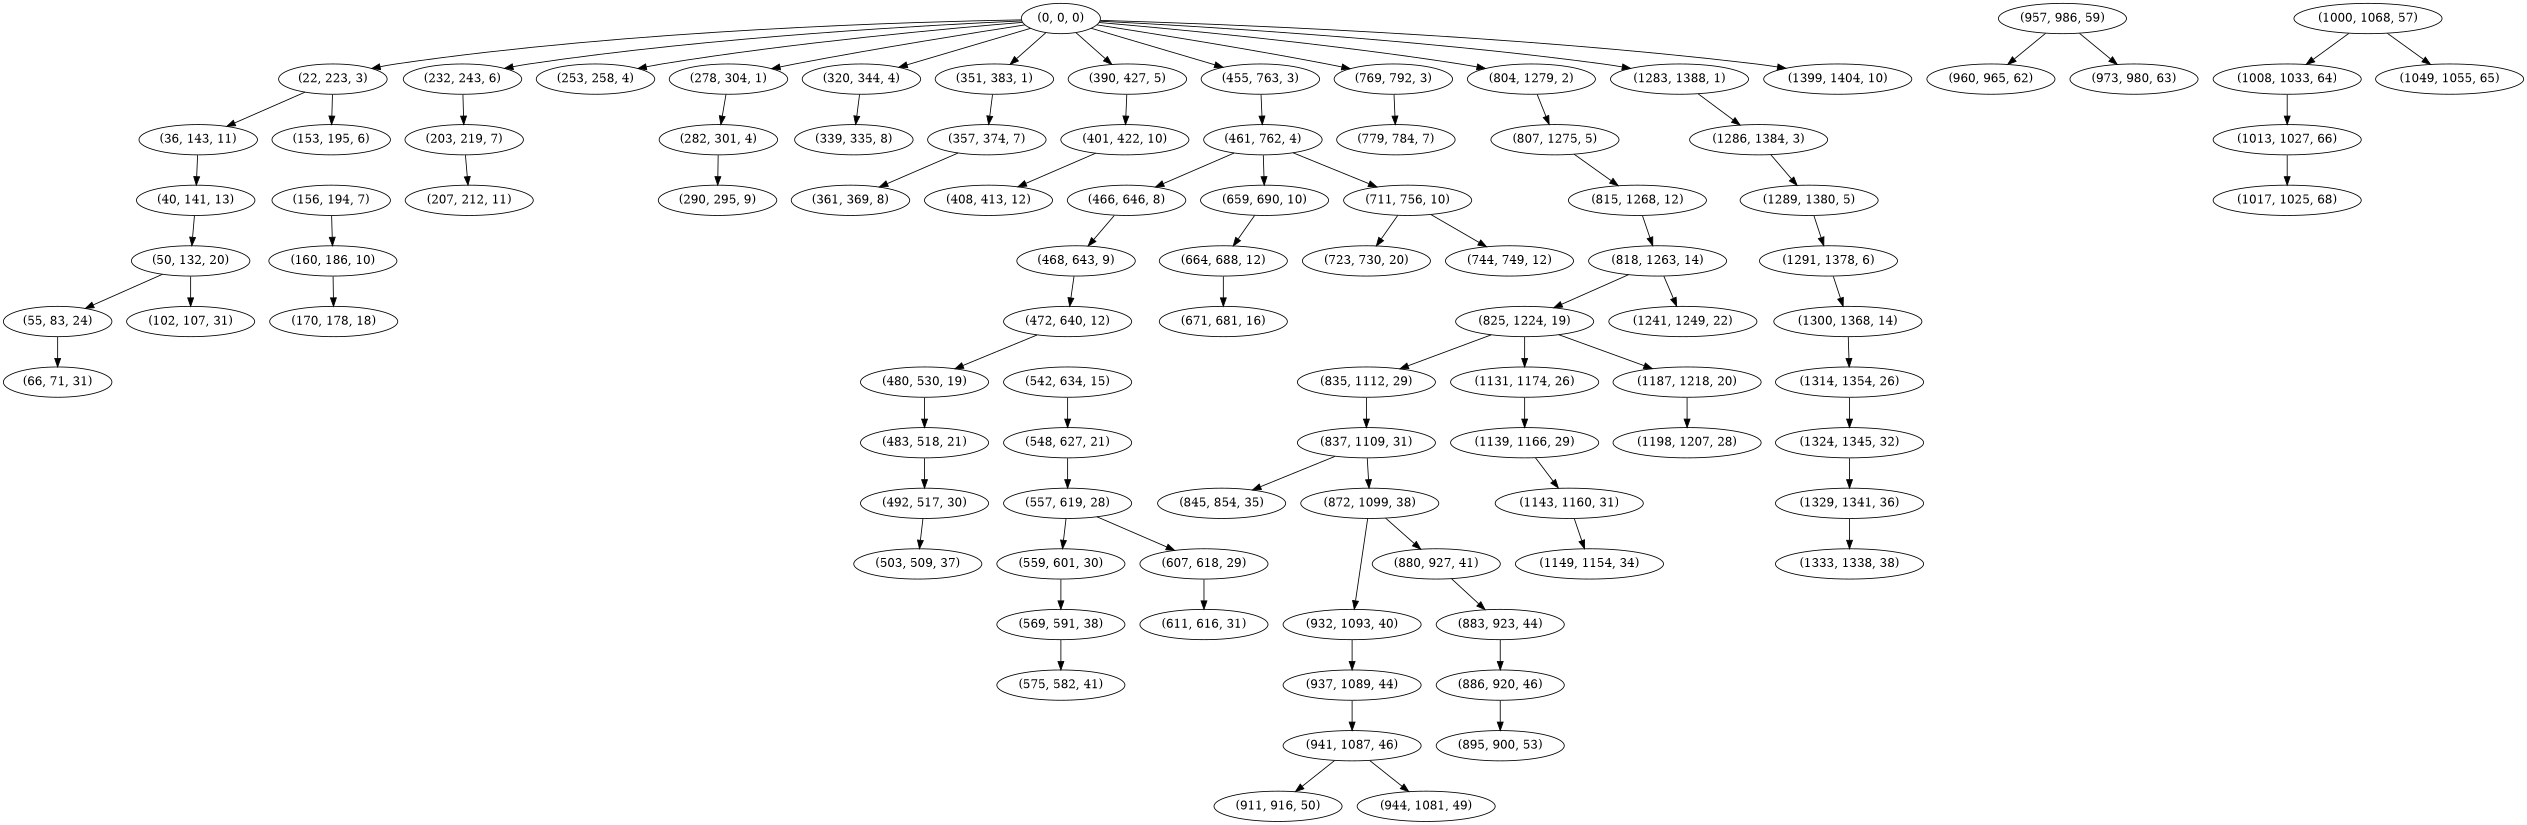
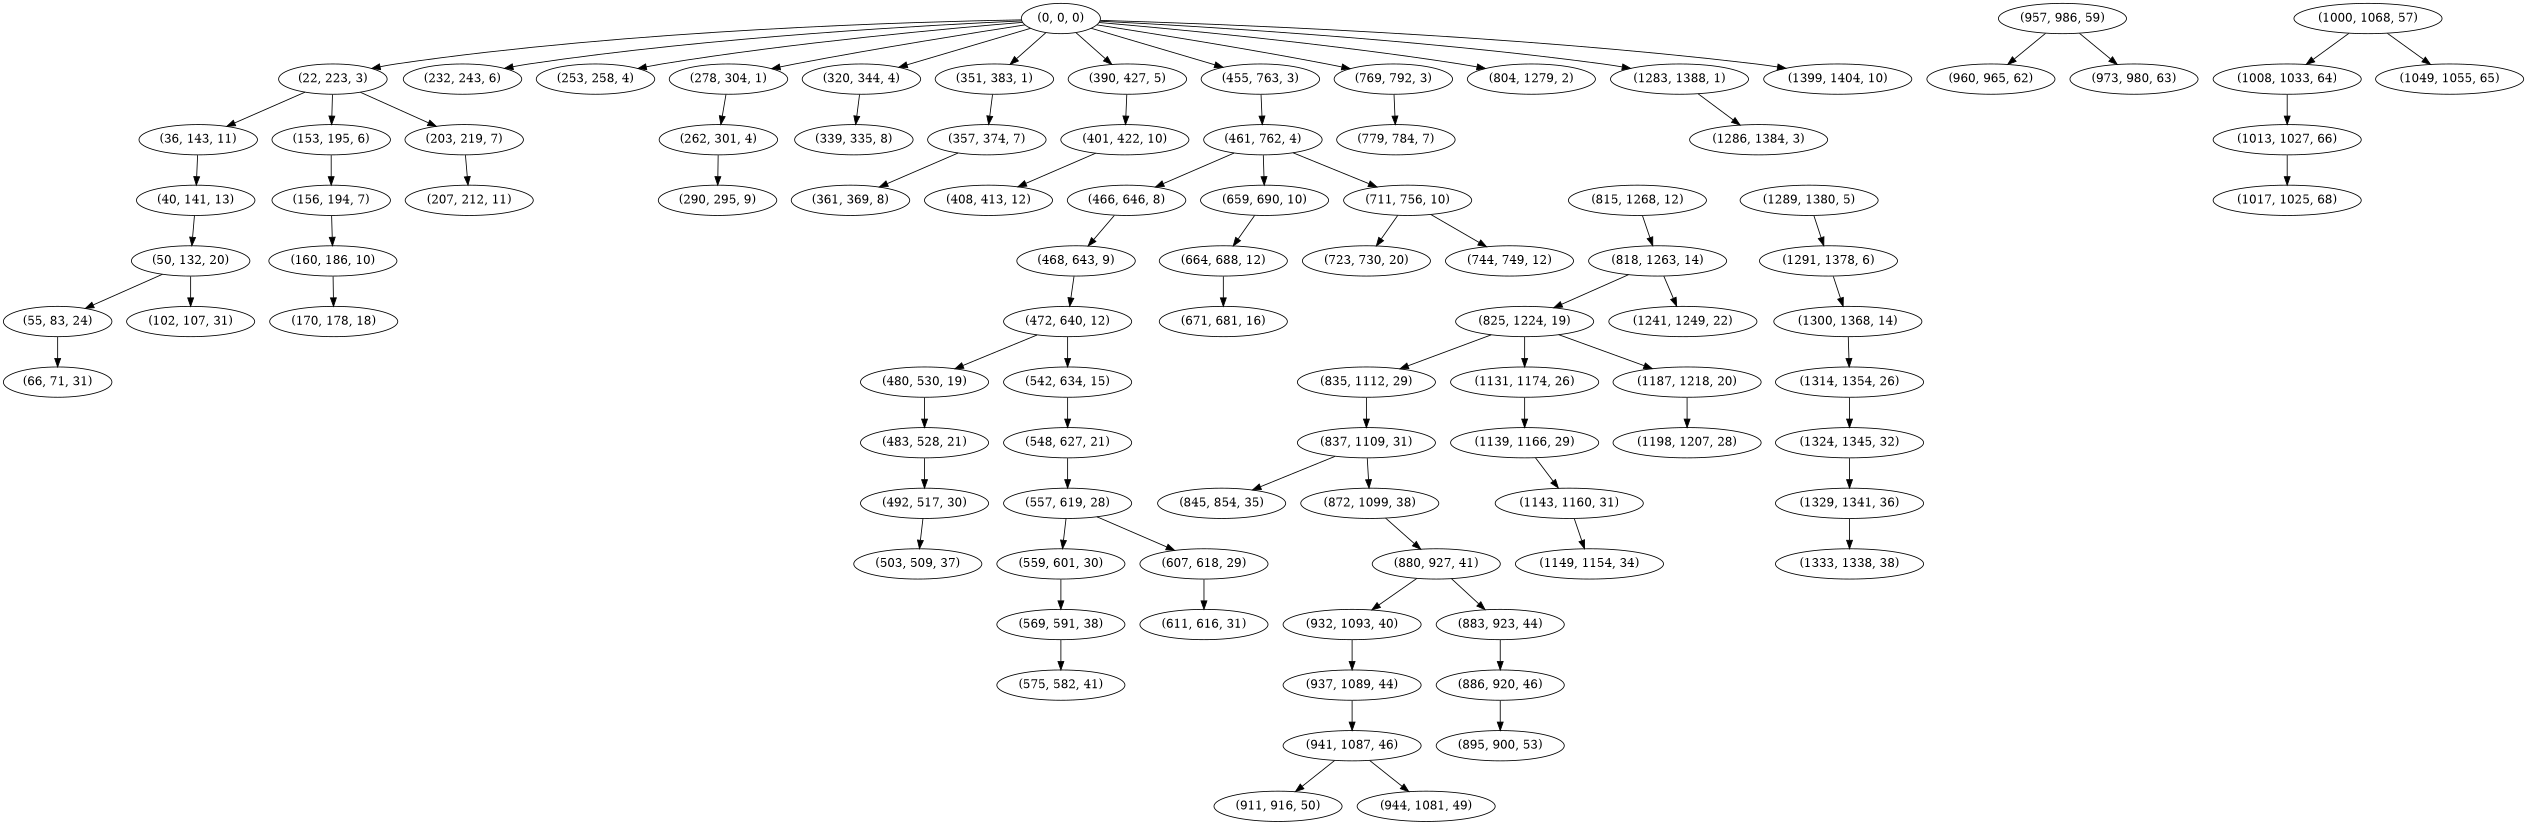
edge "(232, 243, 6)" -> "(203, 219, 7)": now "(22, 223, 3)" -> "(203, 219, 7)"
node "(282, 301, 4)": label "(282, 301, 4)" -> "(262, 301, 4)"
node "(807, 1275, 5)": removed
edge "(153, 195, 6)" -> "(156, 194, 7)": added
edge "(1286, 1384, 3)" -> "(1289, 1380, 5)": removed
edge "(472, 640, 12)" -> "(542, 634, 15)": added
node "(483, 518, 21)": label "(483, 518, 21)" -> "(483, 528, 21)"
edge "(872, 1099, 38)" -> "(932, 1093, 40)": now "(880, 927, 41)" -> "(932, 1093, 40)"
